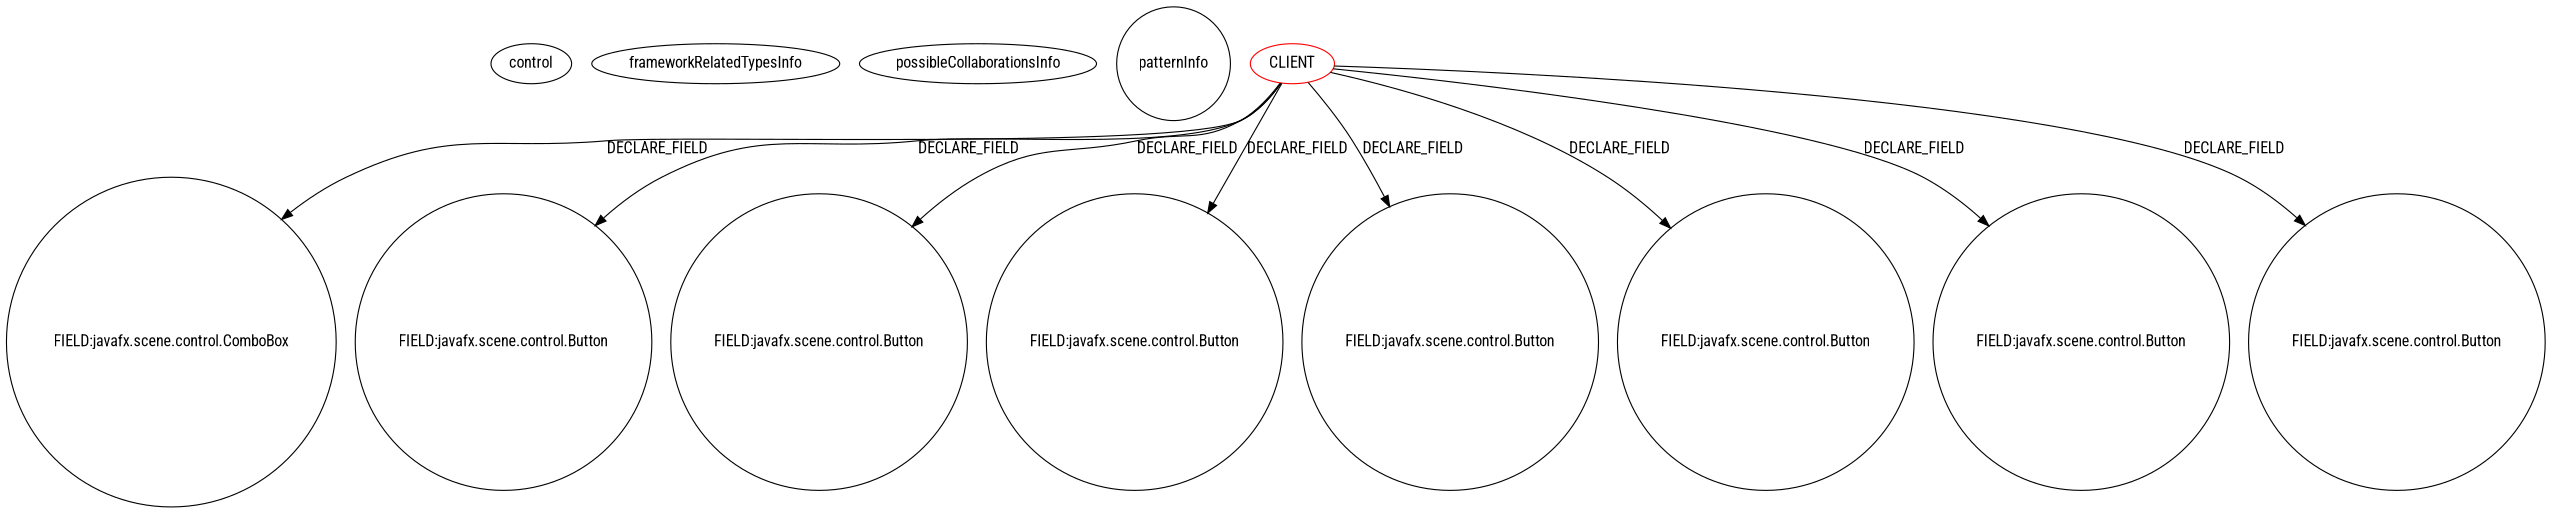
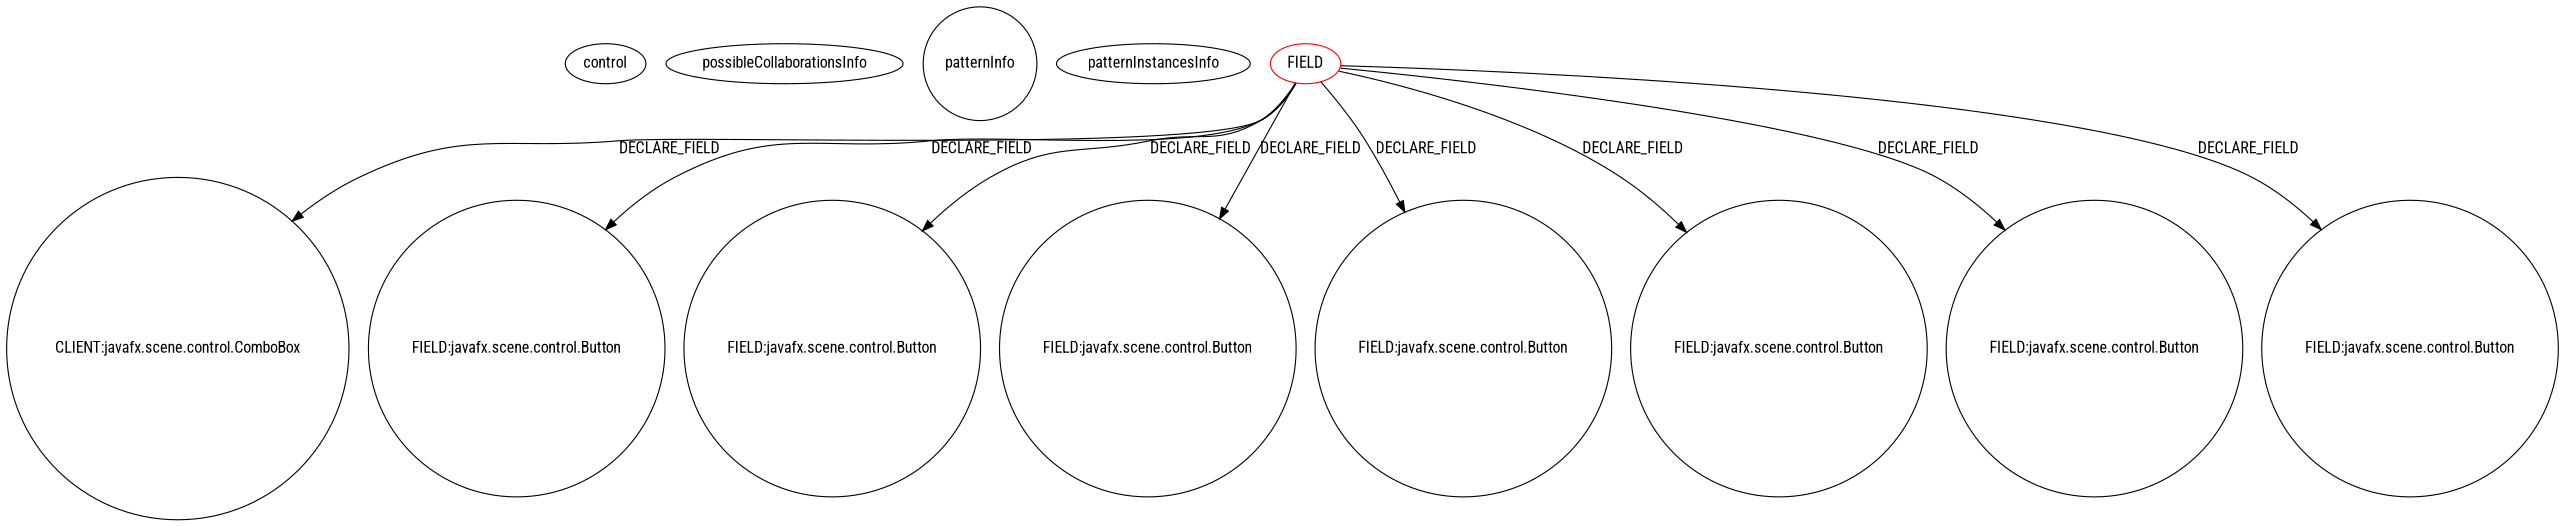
node "frameworkRelatedTypesInfo": removed
node "patternInstancesInfo": added
node "CLIENT": label "CLIENT" -> "FIELD"
node "FIELD:javafx.scene.control.ComboBox": label "FIELD:javafx.scene.control.ComboBox" -> "CLIENT:javafx.scene.control.ComboBox"
